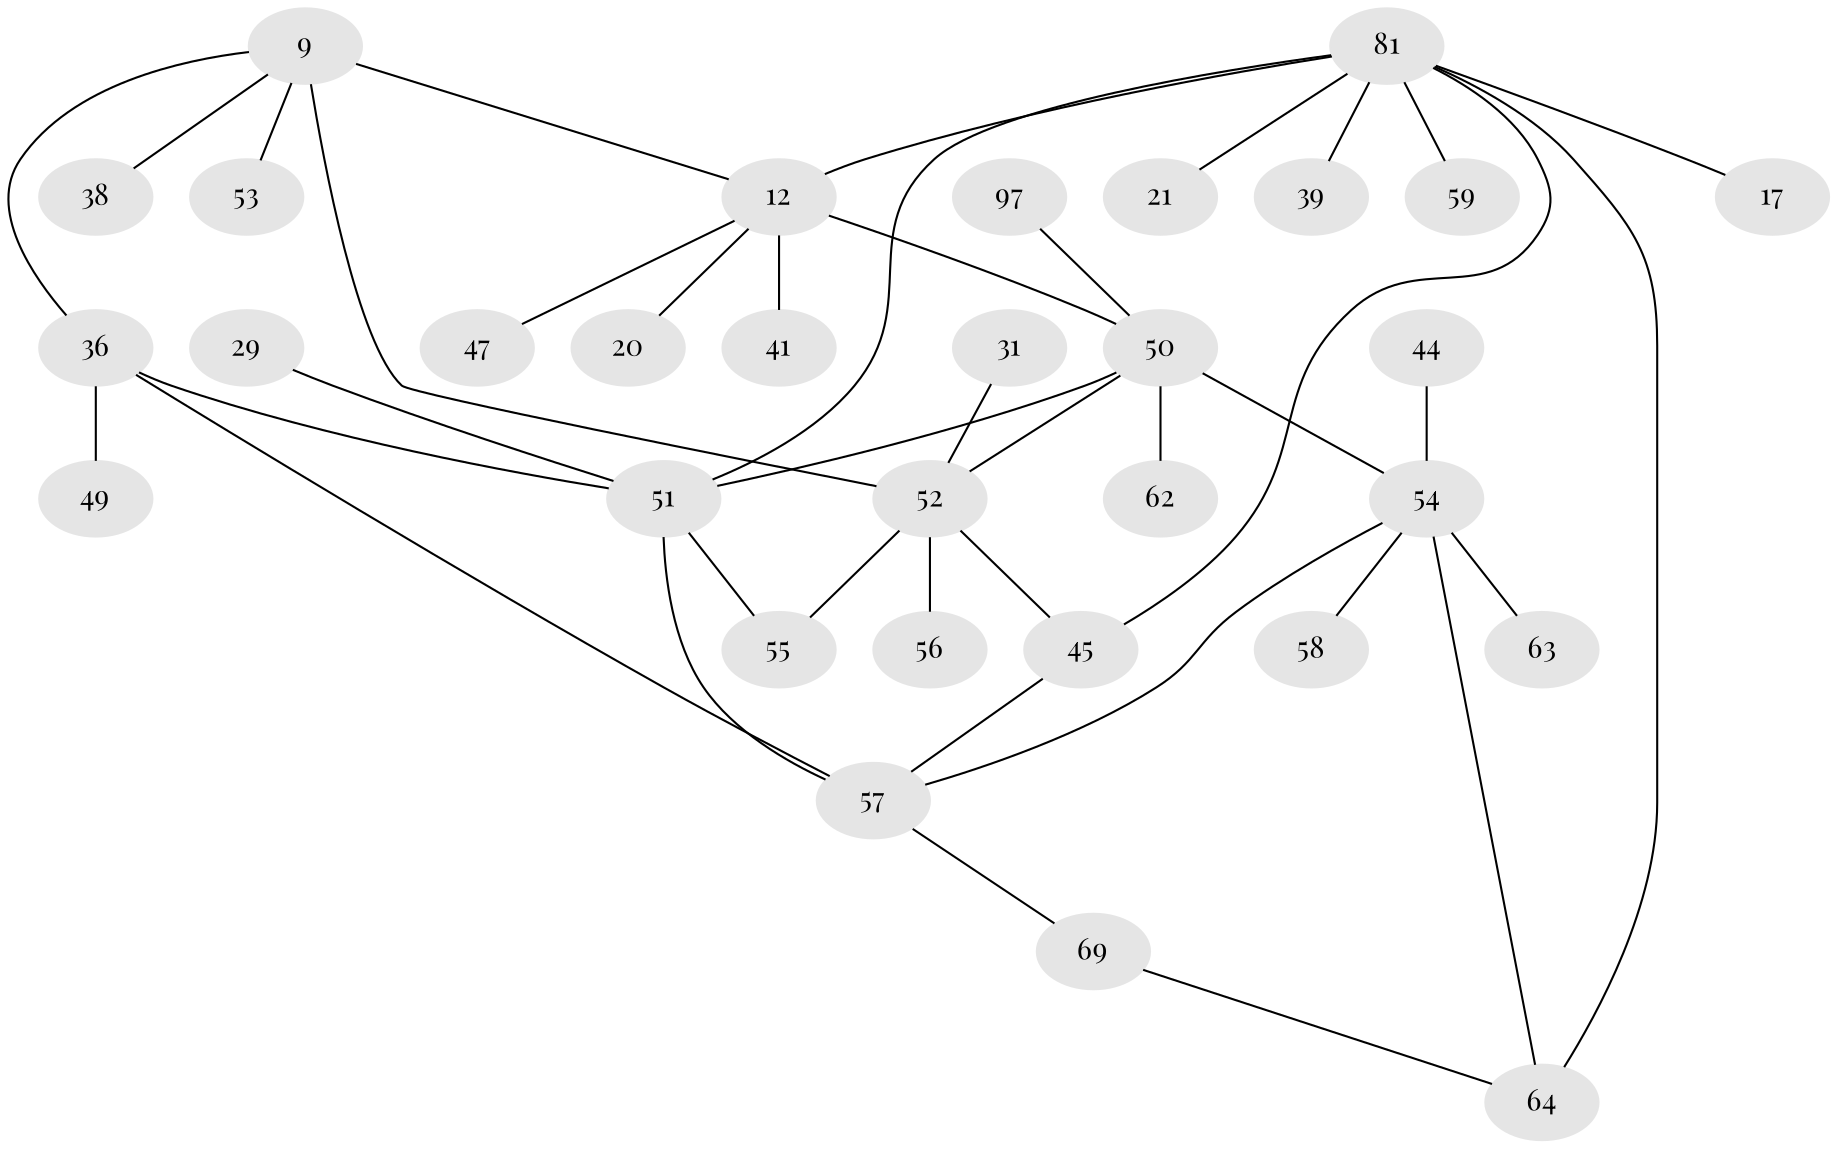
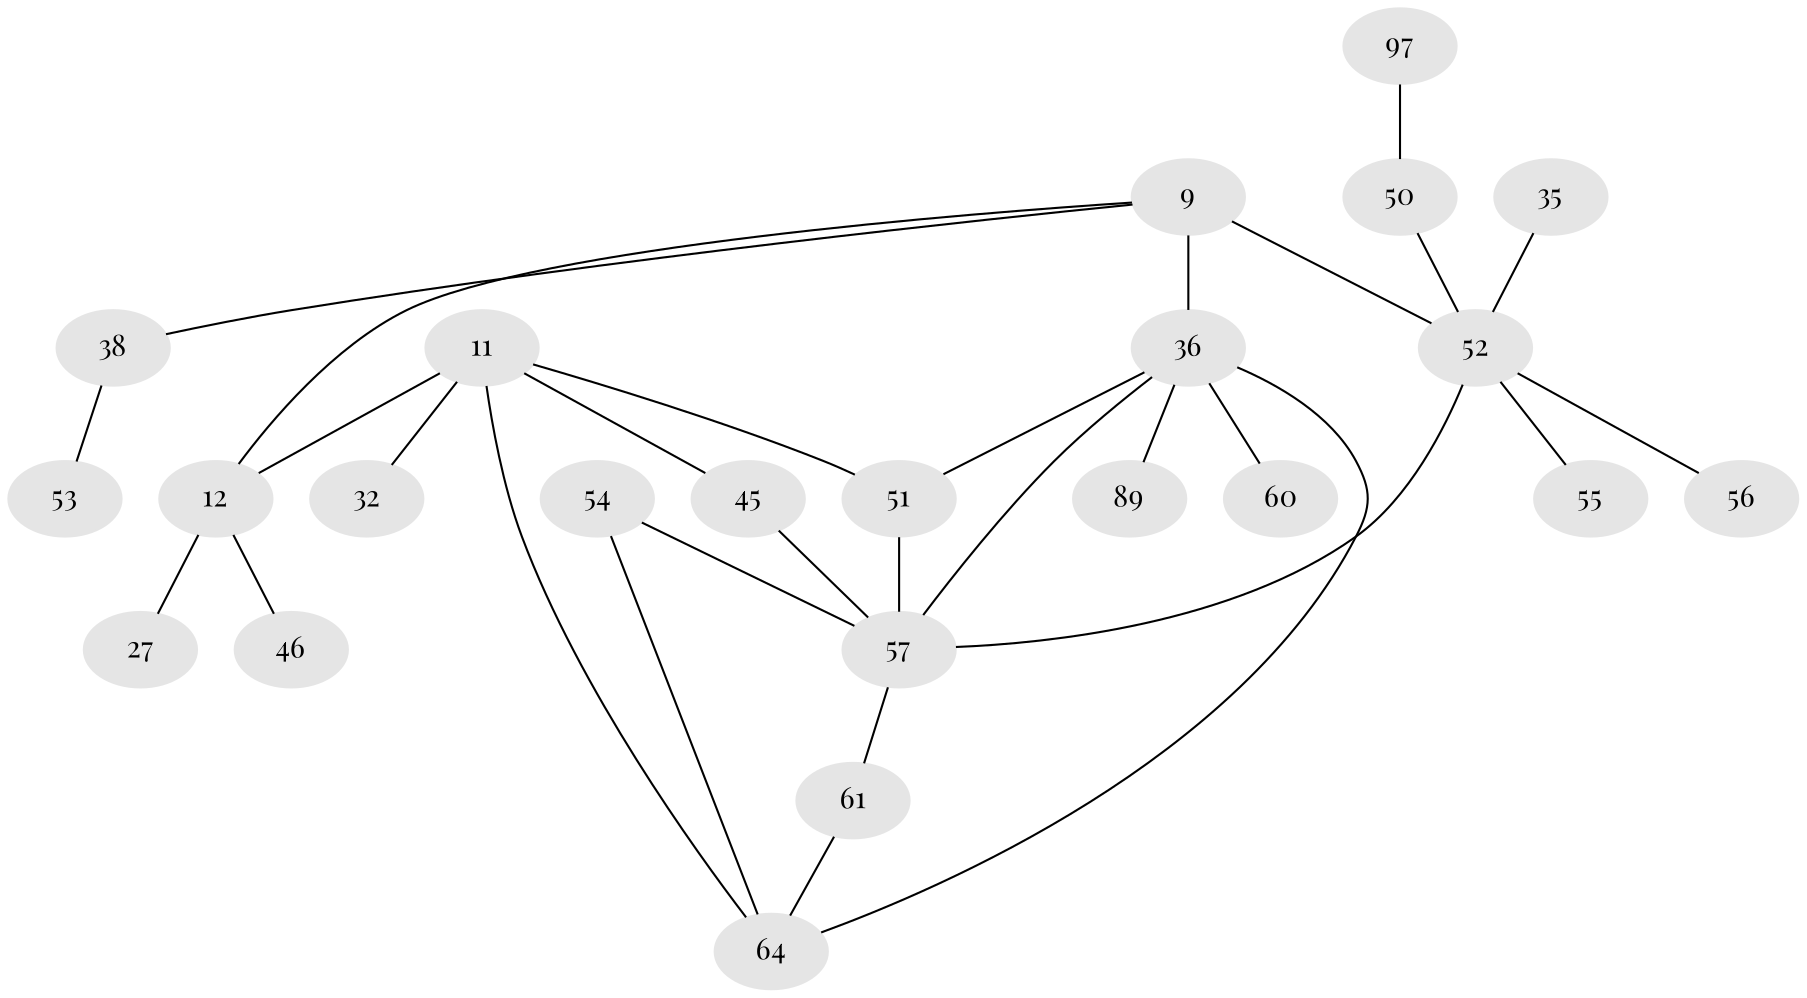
node "81": label "81" -> "11"
edge "9" -- "53": now "38" -- "53"
node "21": removed
node "39": label "39" -> "32"
node "59": removed
node "17": removed
edge "12" -- "50": removed
node "29": removed
node "47": label "47" -> "46"
node "20": label "20" -> "27"
node "41": removed
node "31": label "31" -> "35"
node "44": removed
edge "50" -- "54": removed
edge "50" -- "51": removed
node "49": label "49" -> "89"
node "62": removed
node "60": added
edge "51" -- "55": removed
edge "52" -- "45": now "52" -- "57"
node "58": removed
node "63": removed
edge "36" -- "64": added
node "69": label "69" -> "61"
